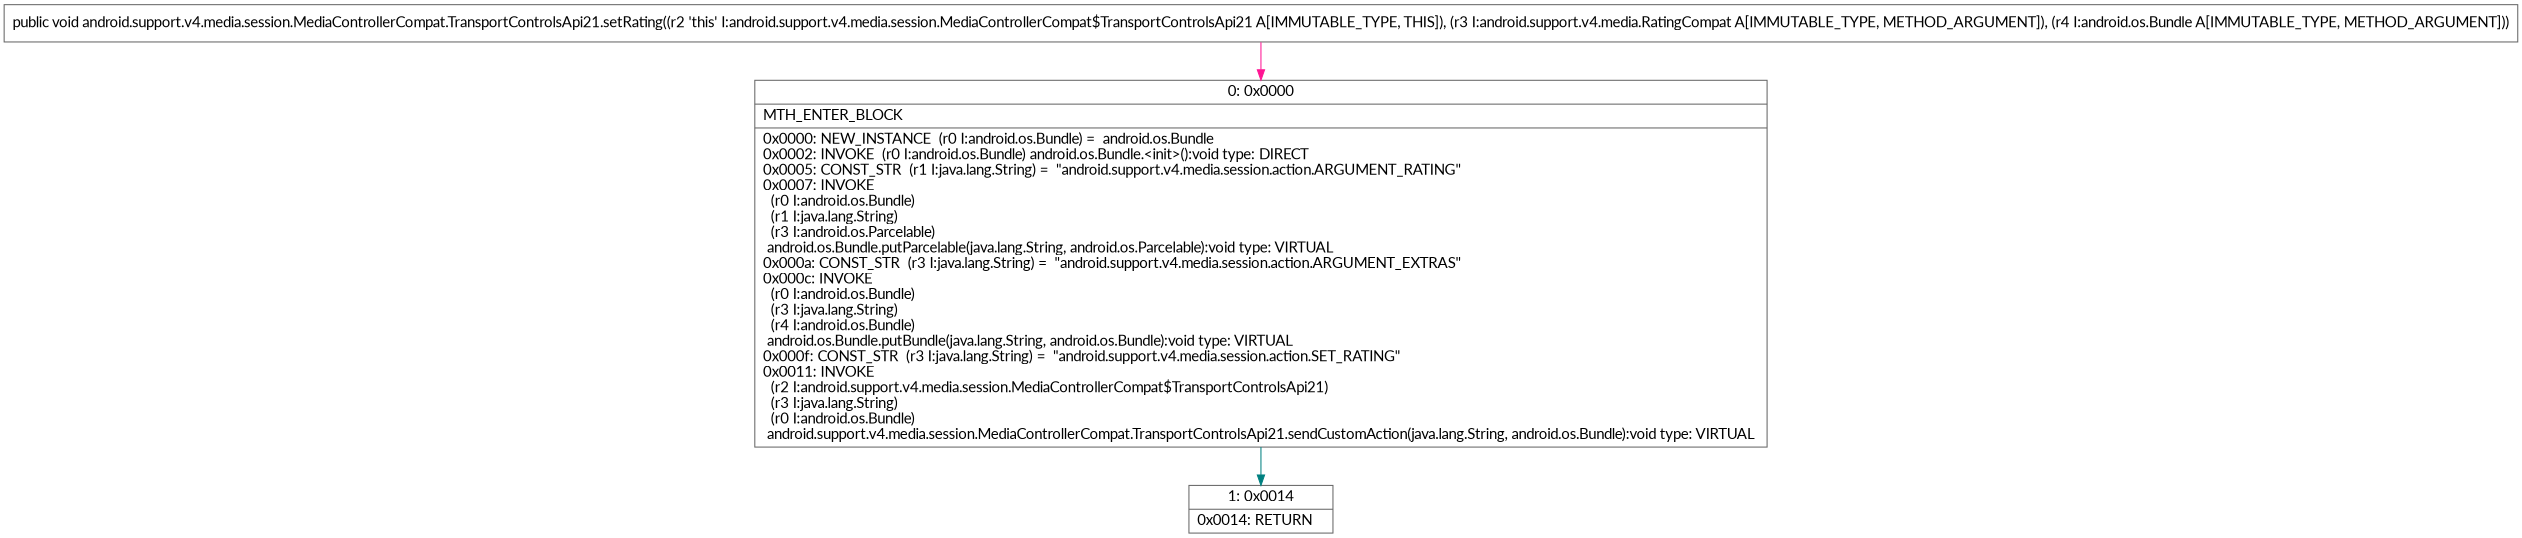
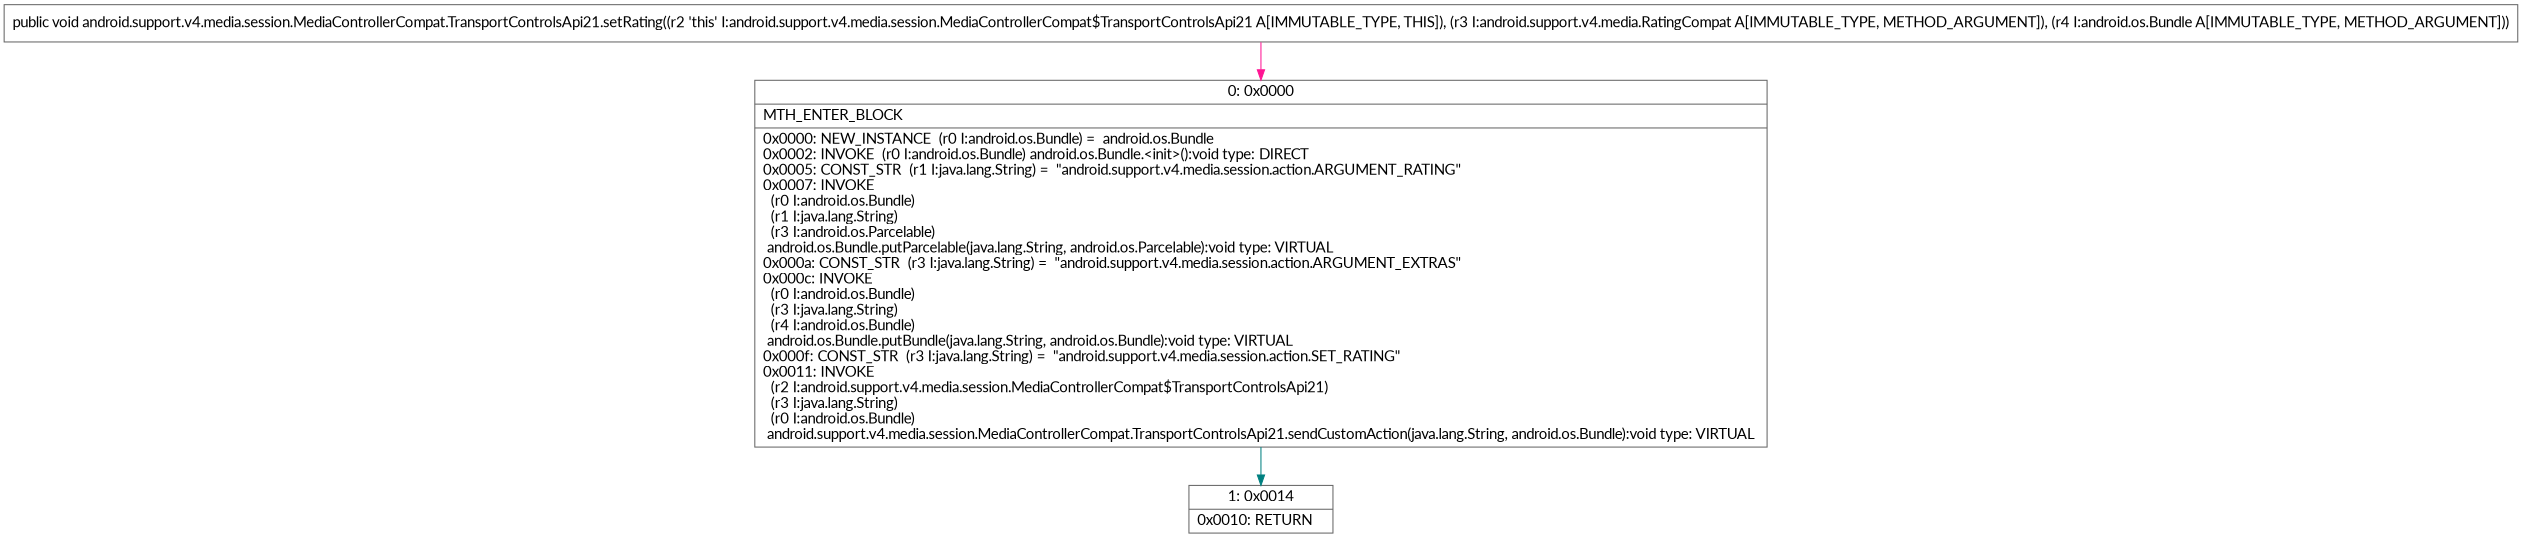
node "1: 0x0014": text "0x0014: RETURN" -> "0x0010: RETURN"
